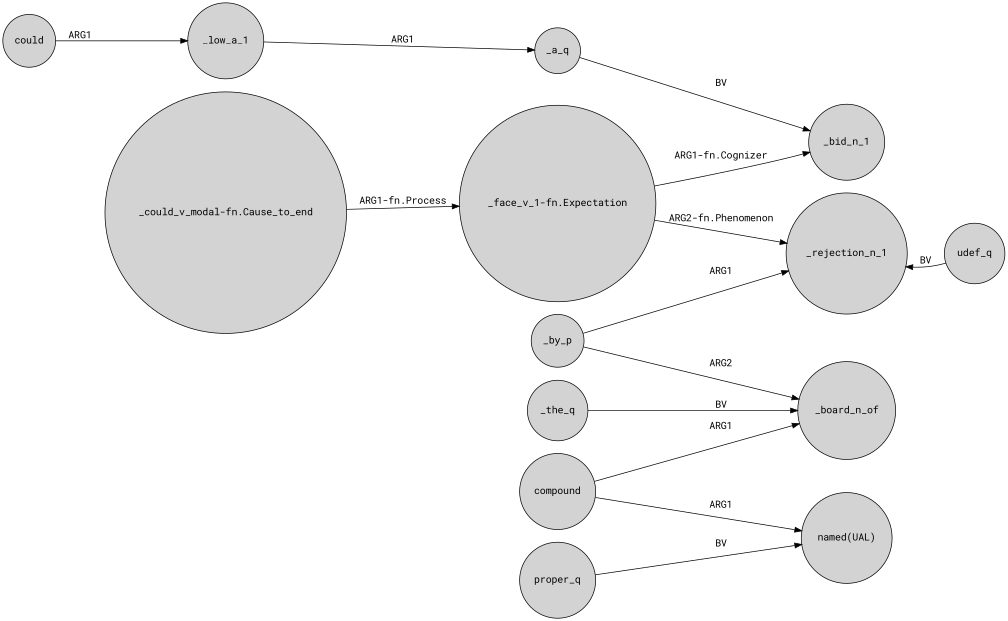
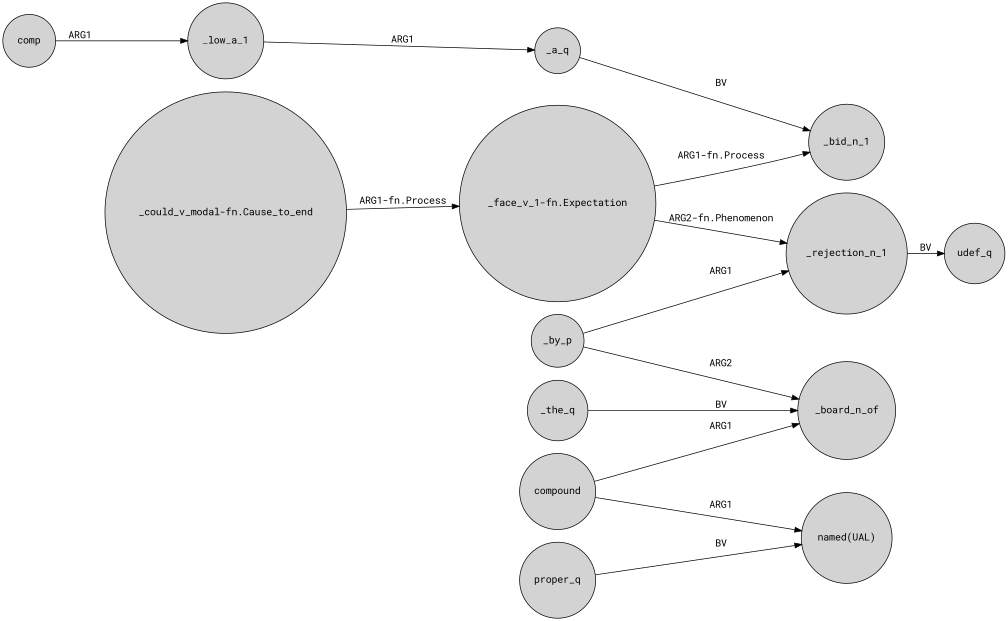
node "could": label "could" -> "comp"
edge "_face_v_1-fn.Expectation" -> "_bid_n_1": label "ARG1-fn.Cognizer" -> "ARG1-fn.Process"
edge "udef_q" -> "_rejection_n_1": reversed
